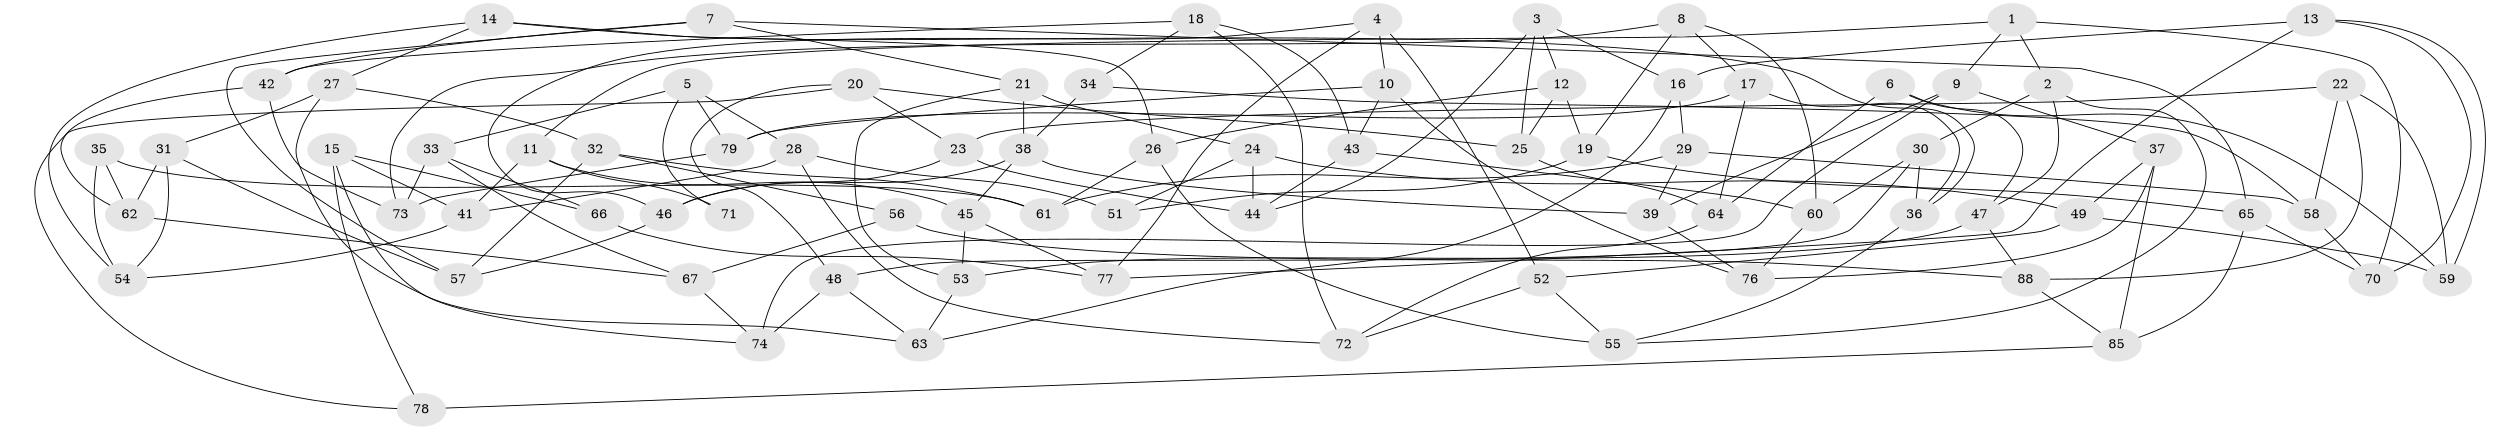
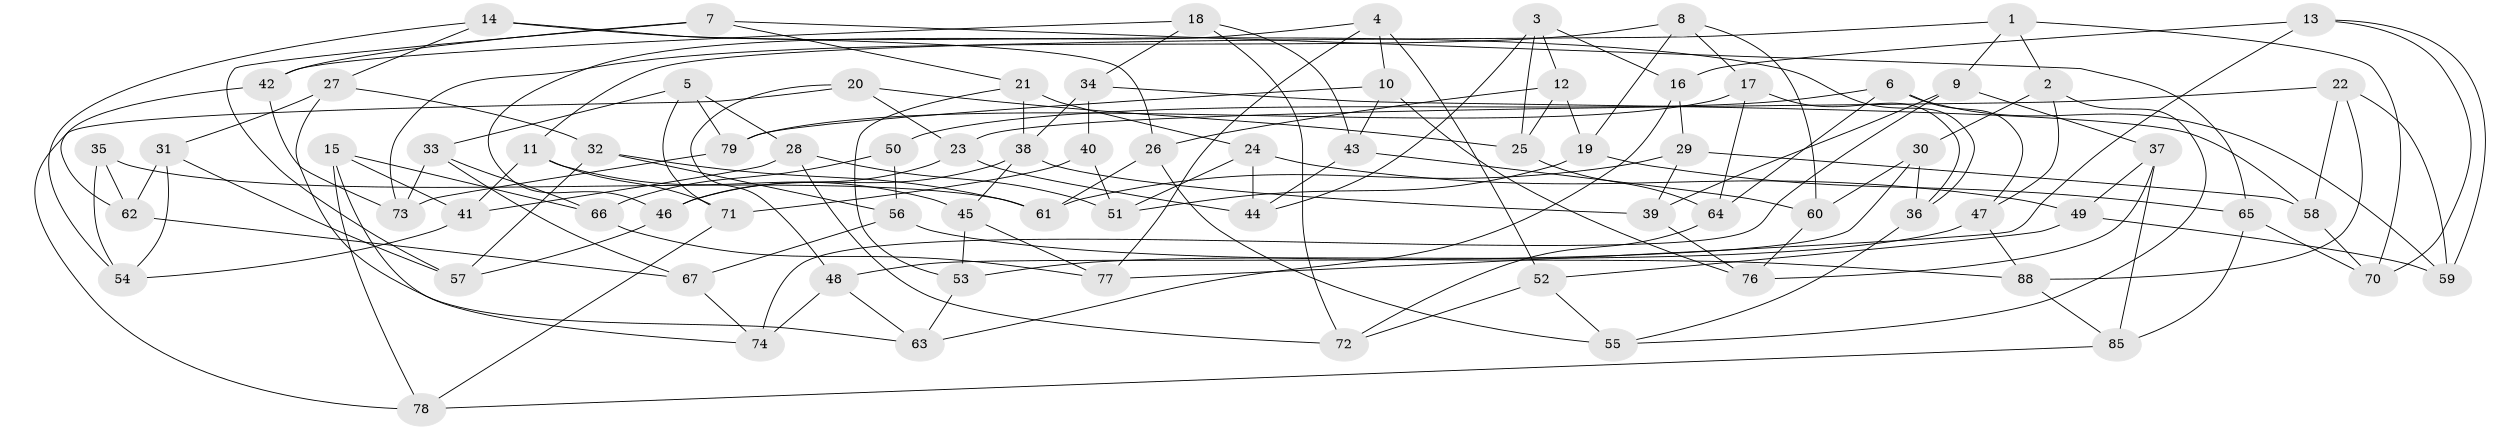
node "50": added
node "40": added
edge "71" -- "78": added
